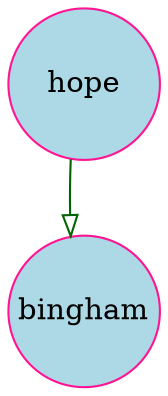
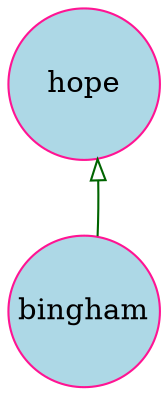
edge "hope" -> "bingham": reversed
